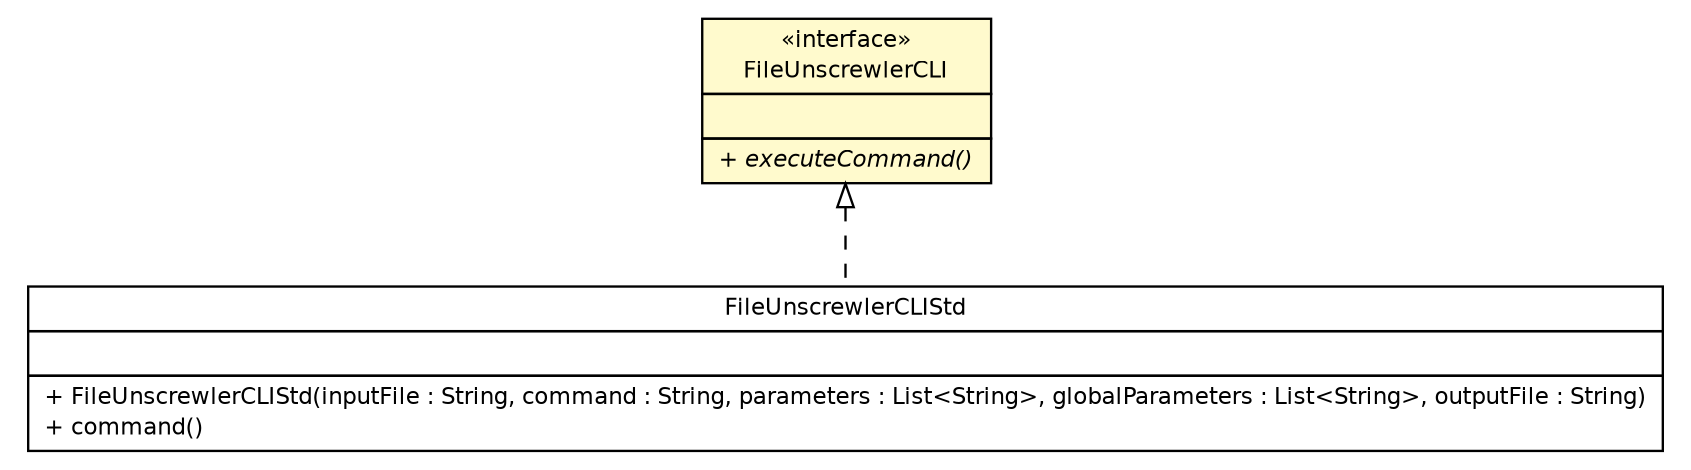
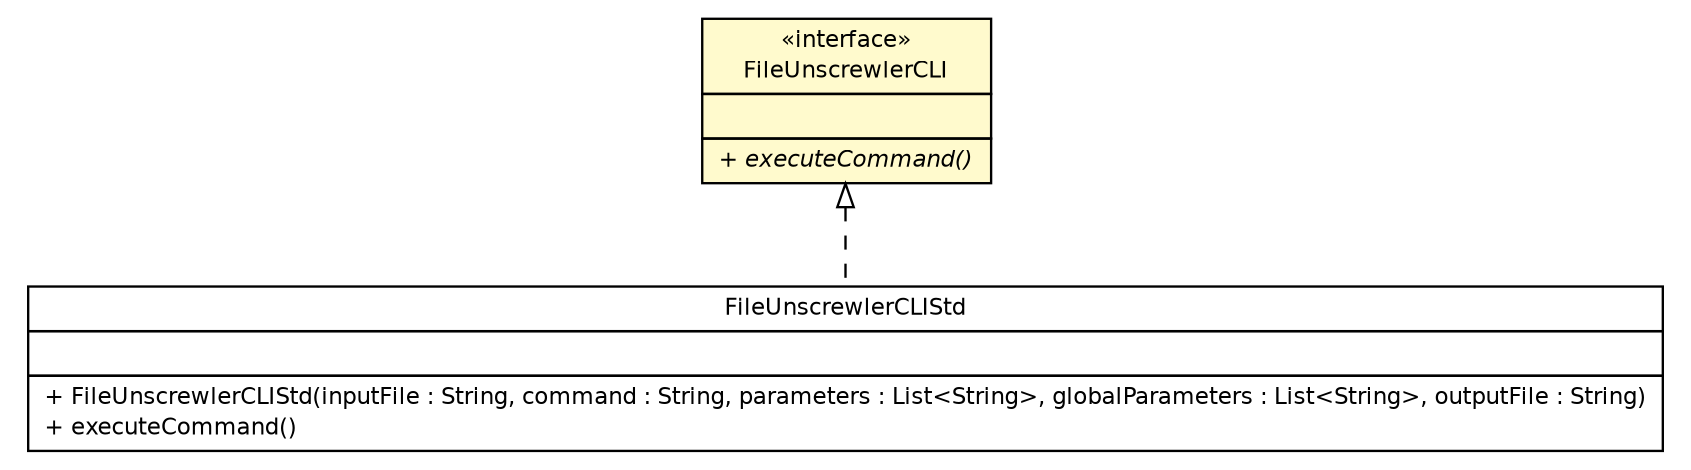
node "FileUnscrewlerCLIStd": text "+ command()" -> "+ executeCommand()"
